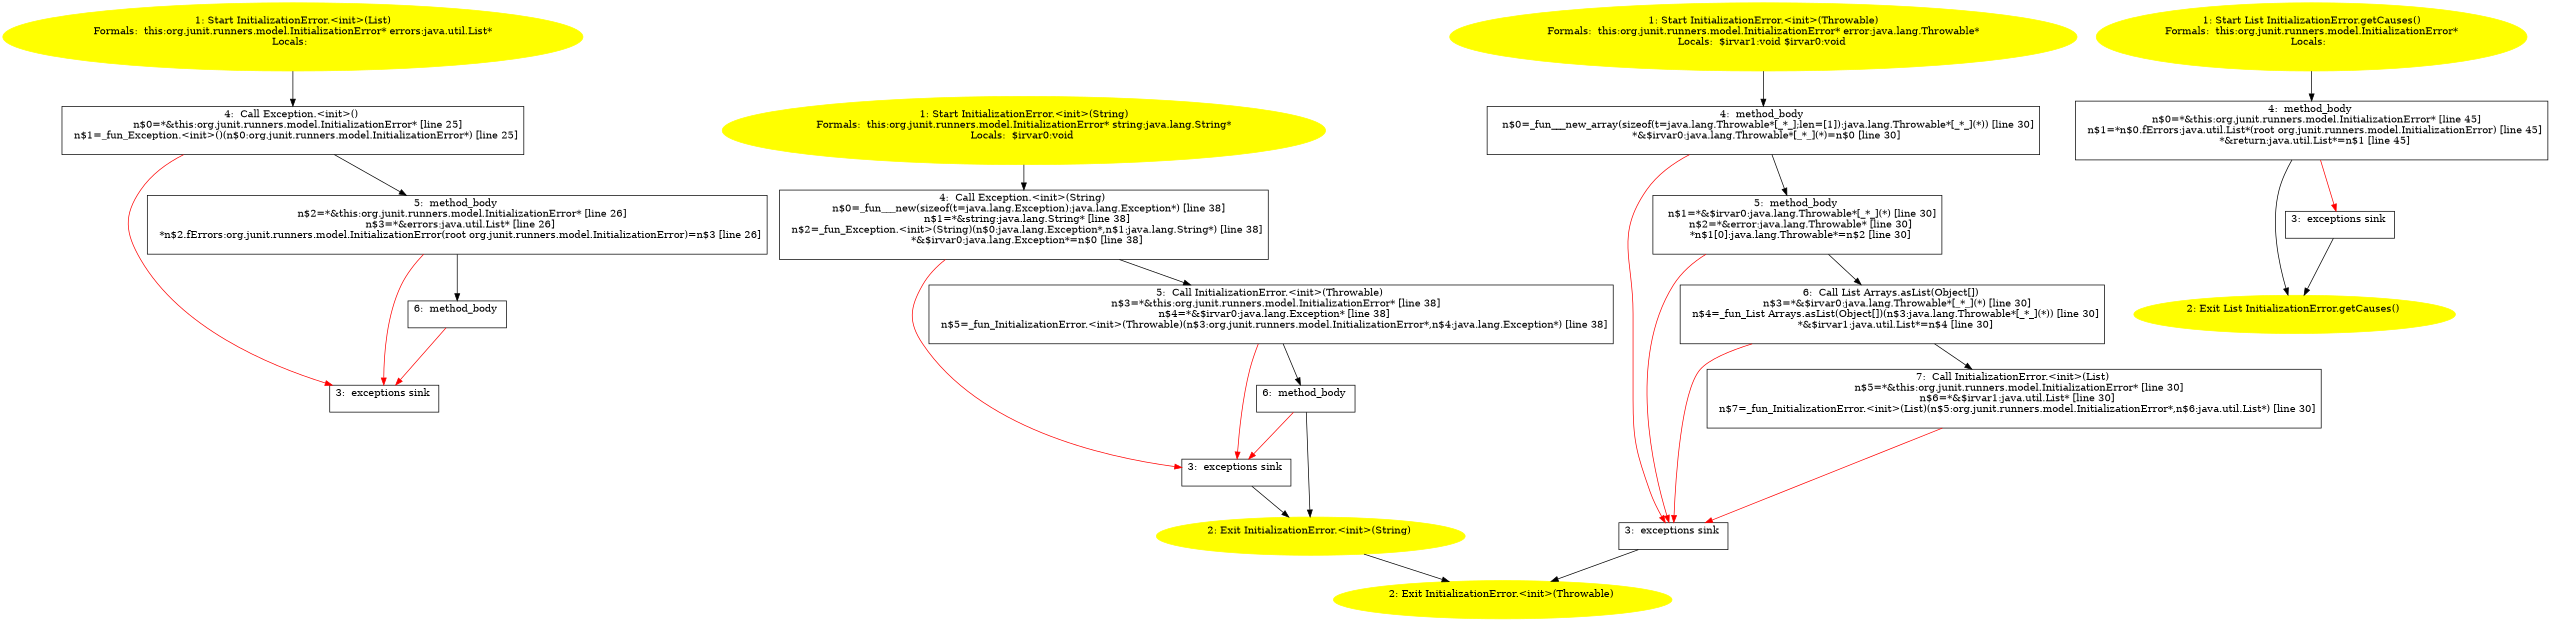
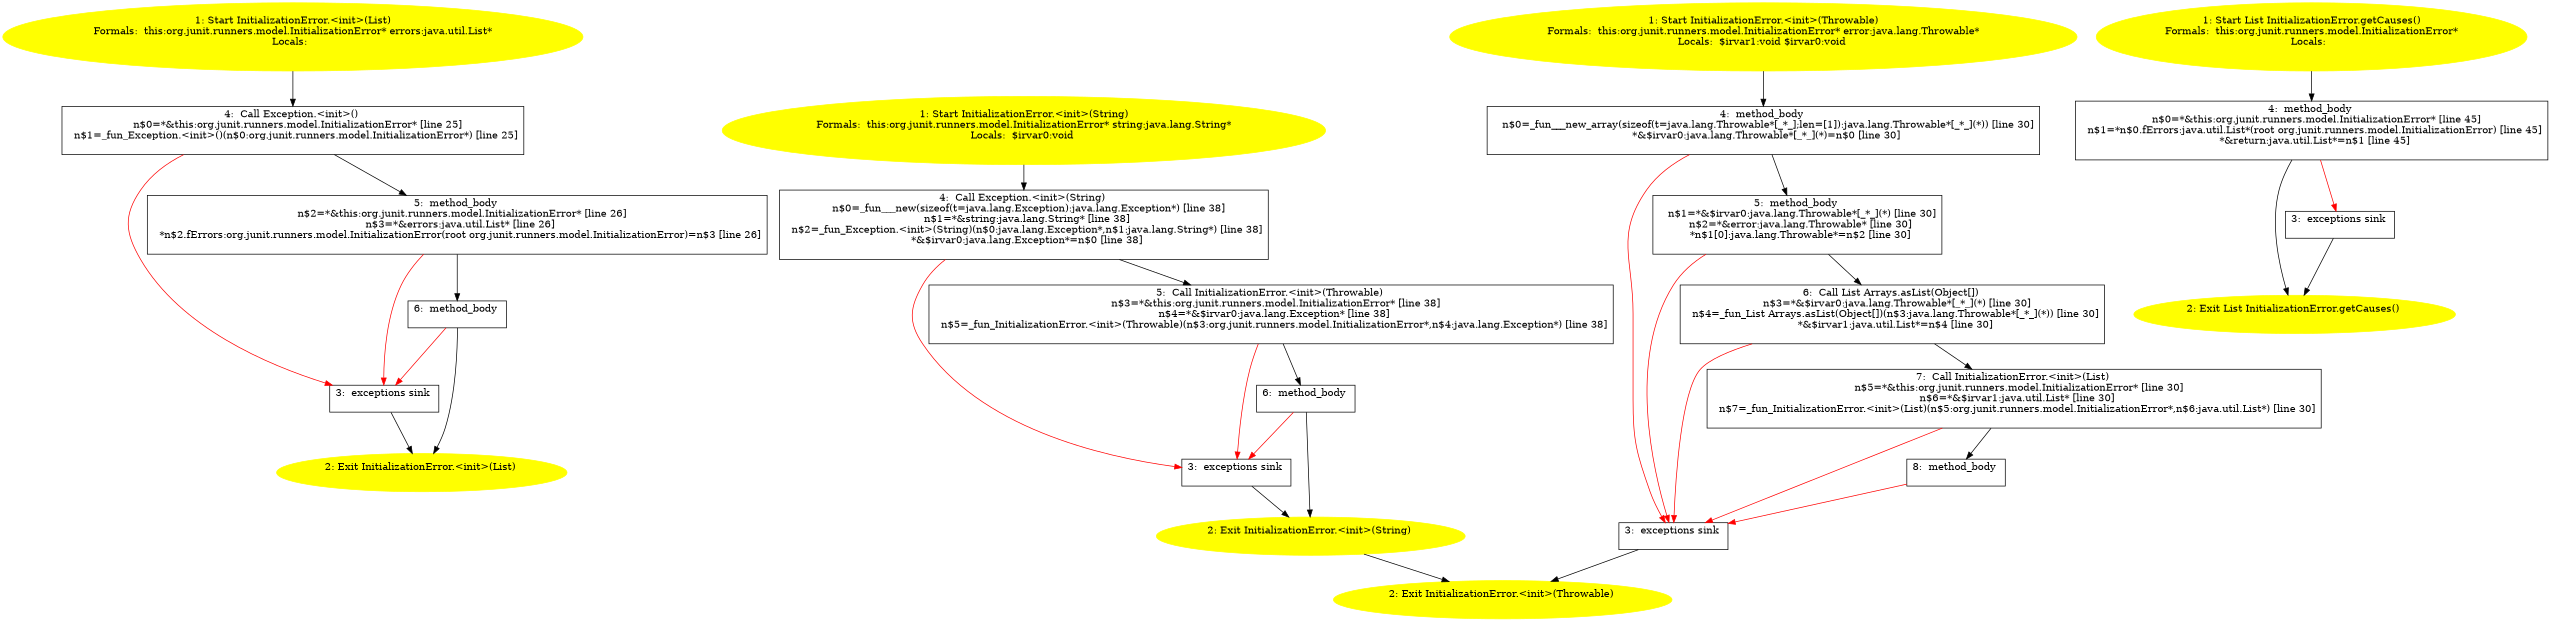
node "2: Exit InitializationError.<init>(List)": added
node "8:  method_body": added
